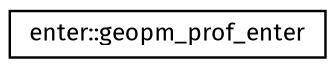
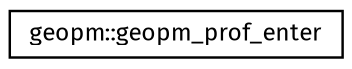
node "enter::geopm_prof_enter": label "enter::geopm_prof_enter" -> "geopm::geopm_prof_enter"
